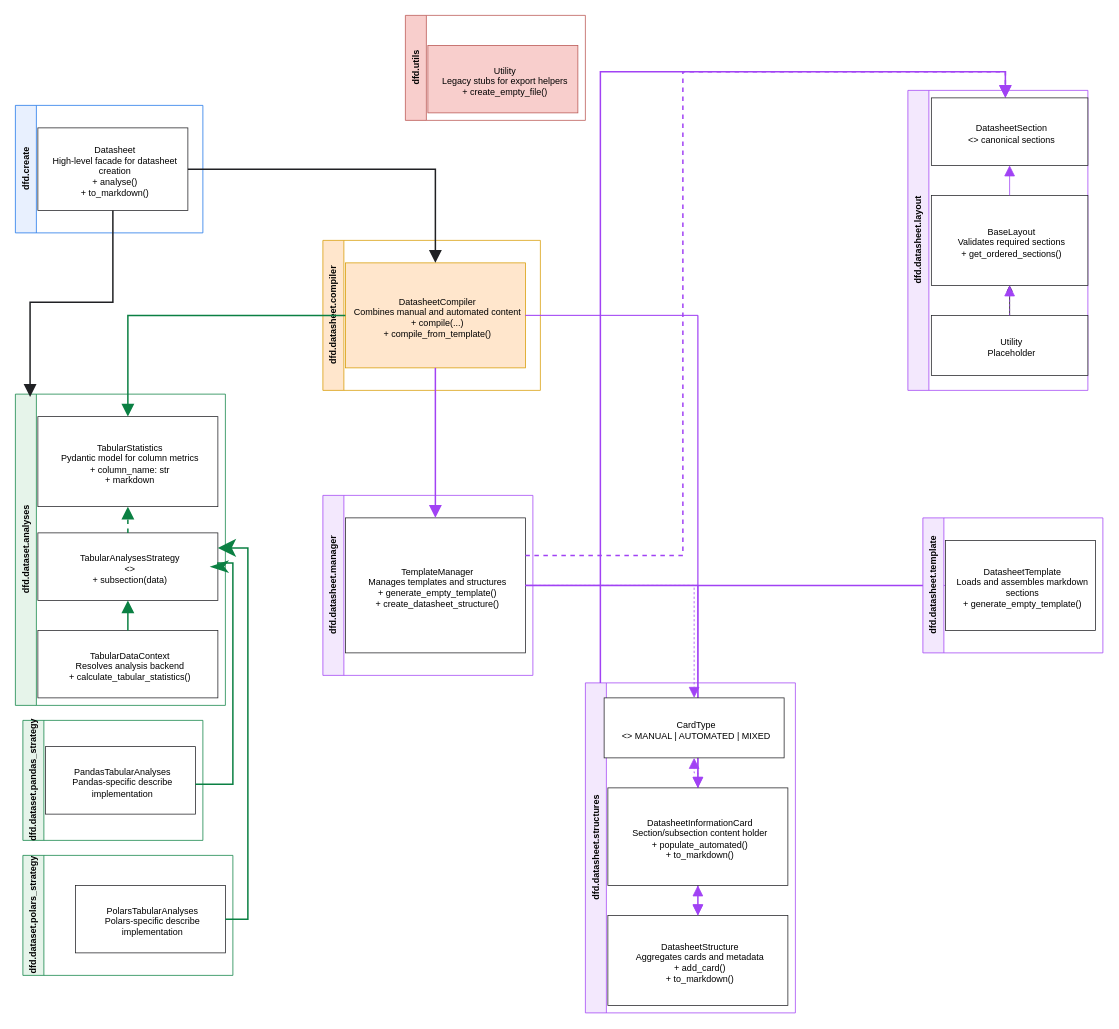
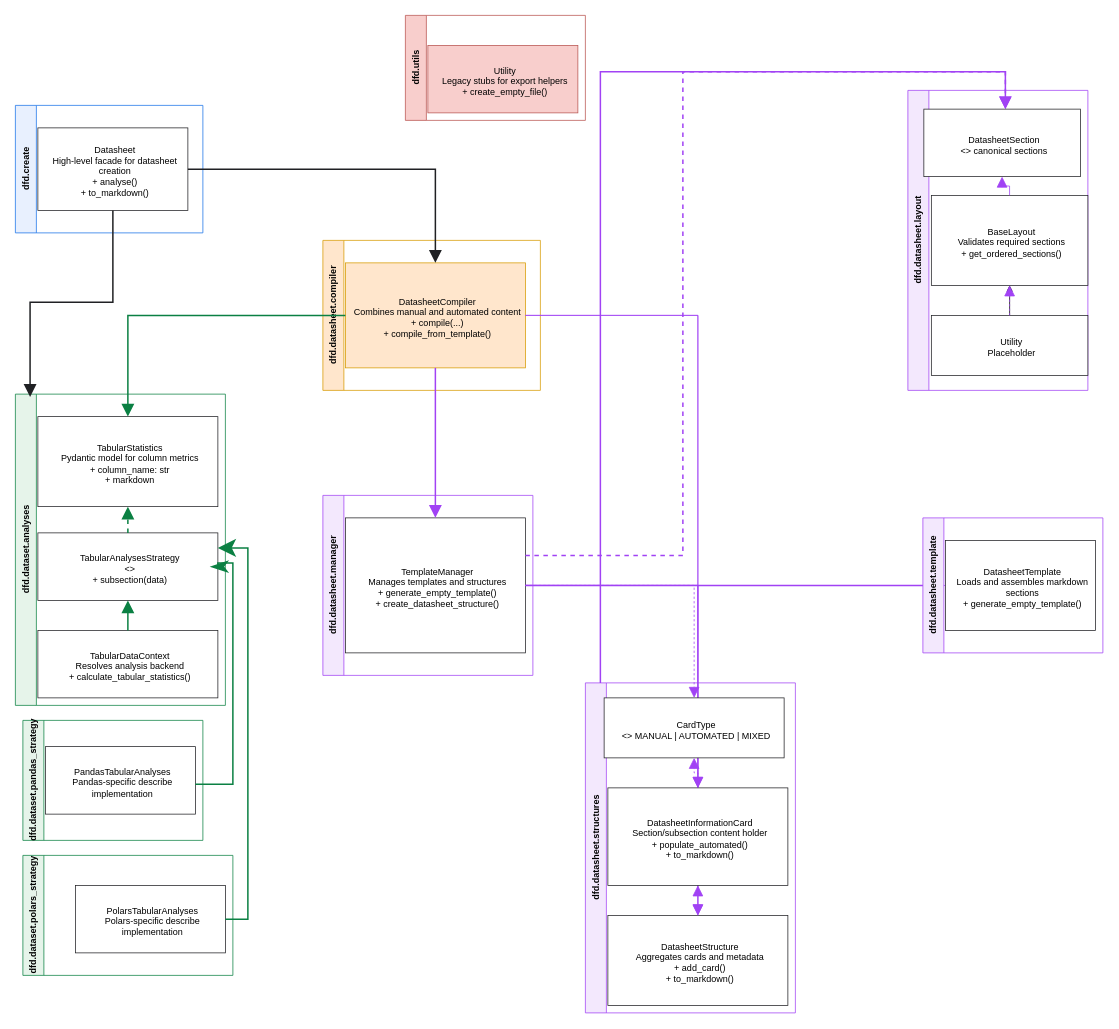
node "DatasheetSection > canonical sections": moved (1010, 132) -> (1002, 143)
